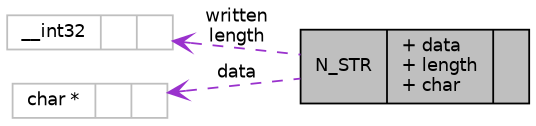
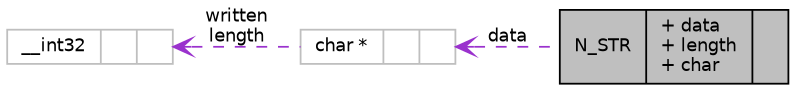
edge "N_STR" -> "__int32": now "char *" -> "__int32"
